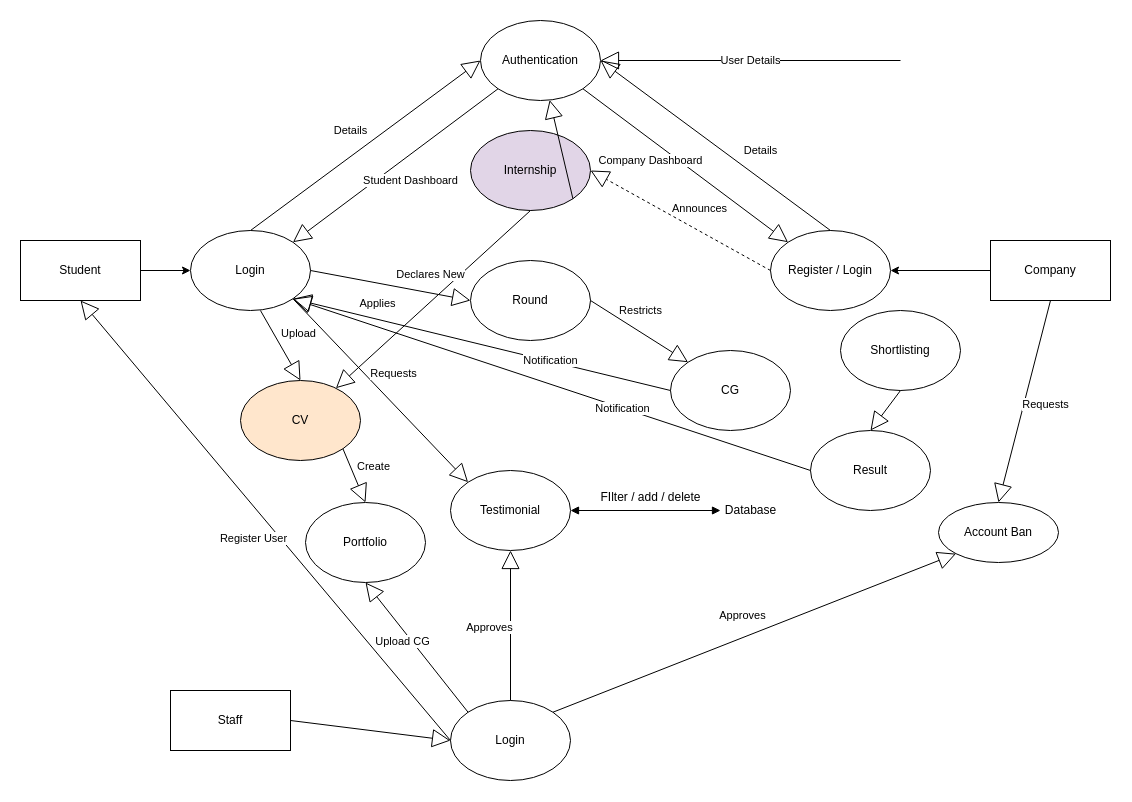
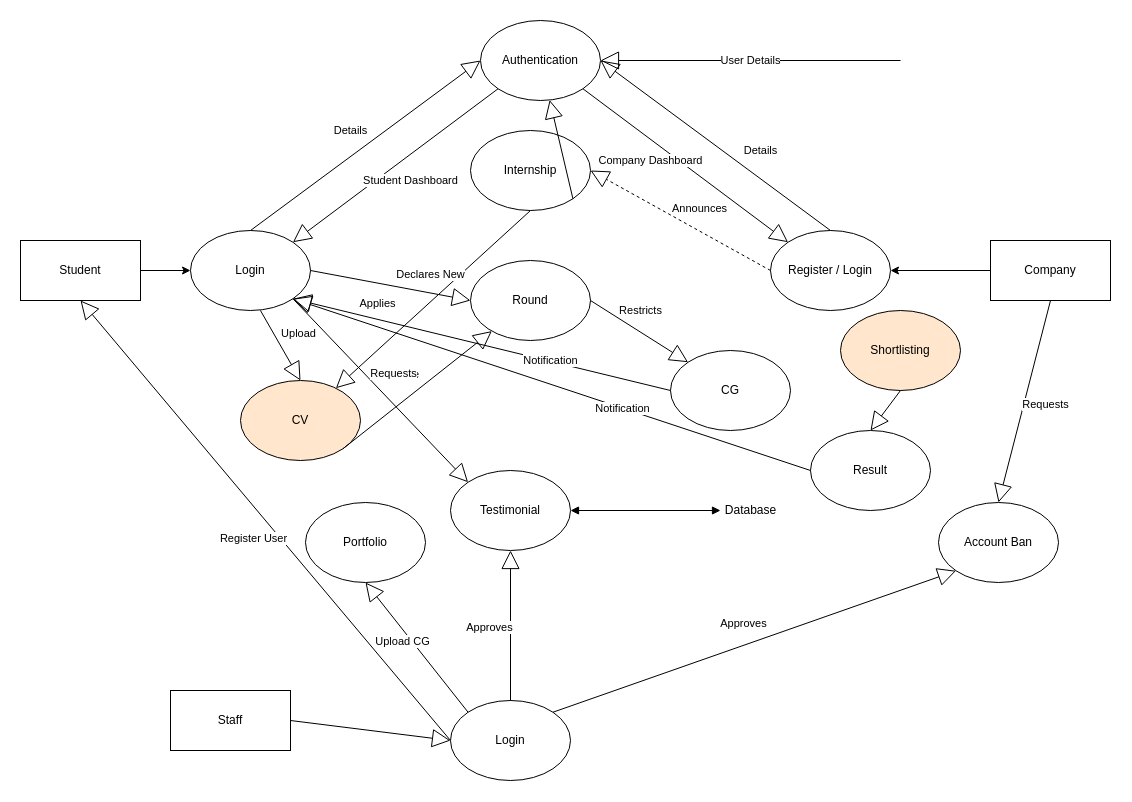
node "Internship": fillcolor #e1d5e7 -> #ffffff
node "Shortlisting": fillcolor #ffffff -> #ffe6cc
edge "CV" -> "Portfolio": now "CV" -> "Round"
node "FIlter / add / delete": removed
node "Account Ban": size 120x60 -> 120x80
